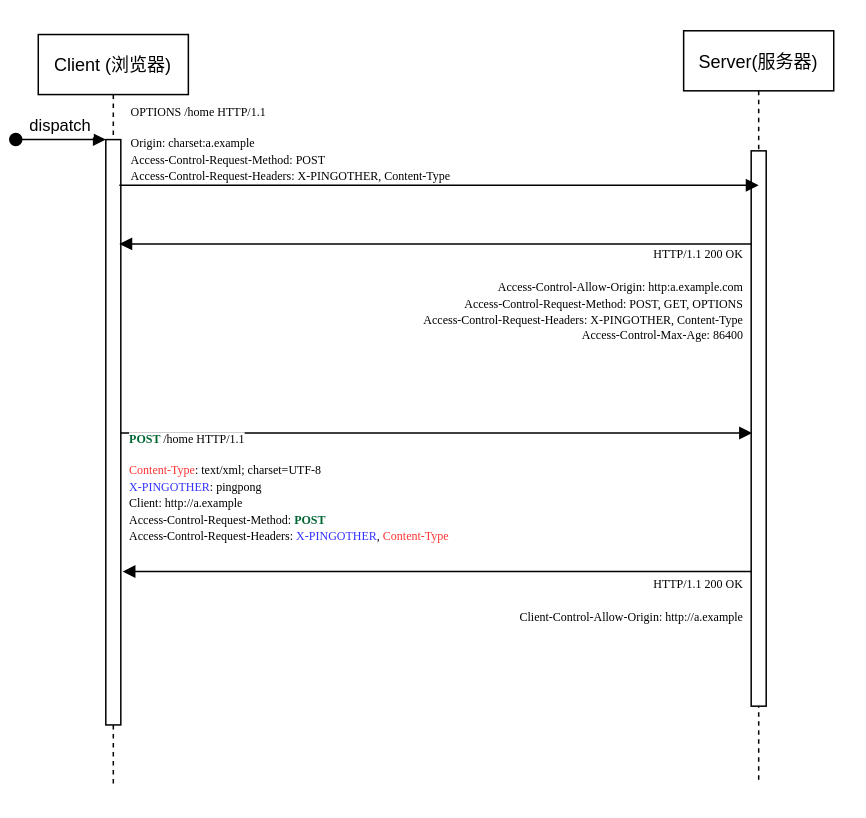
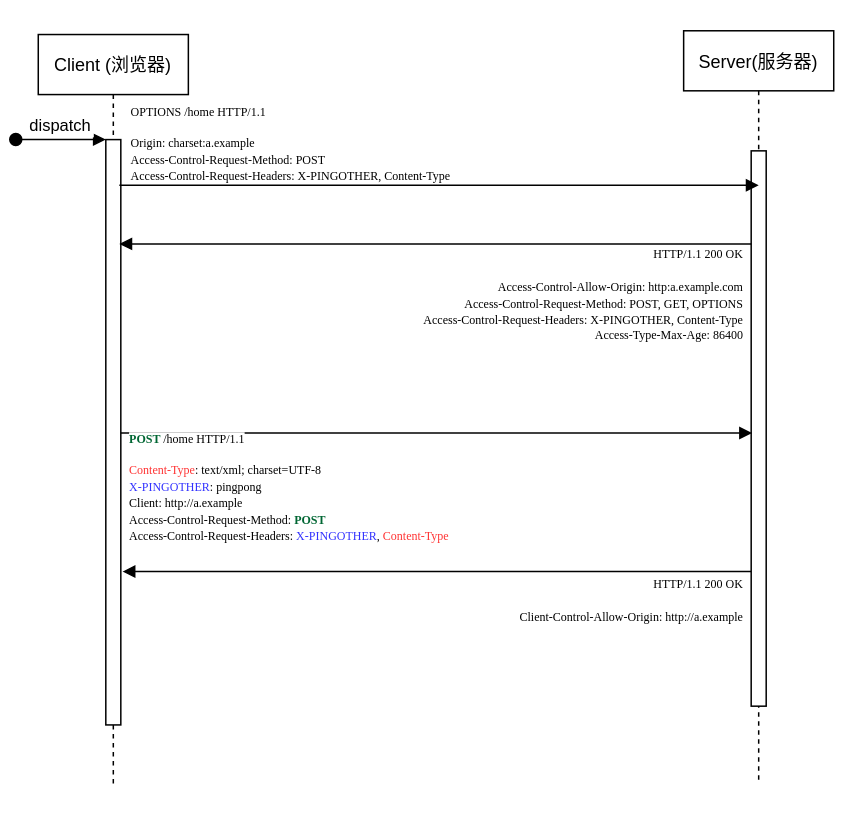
node "HTTP/1.1 200 OK Access-Control-Allow-Origin: http:a.example.comAccess-Control-Request-Method: POST, GET, OPTIONSAccess-Control-Request-Headers: X-PINGOTHER, Content-TypeAccess-Control-Max-Age: 86400": label "HTTP/1.1 200 OK Access-Control-Allow-Origin: http:a.example.comAccess-Control-Request-Method: POST, GET, OPTIONSAccess-Control-Request-Headers: X-PINGOTHER, Content-TypeAccess-Control-Max-Age: 86400" -> "HTTP/1.1 200 OK Access-Control-Allow-Origin: http:a.example.comAccess-Control-Request-Method: POST, GET, OPTIONSAccess-Control-Request-Headers: X-PINGOTHER, Content-TypeAccess-Type-Max-Age: 86400"
